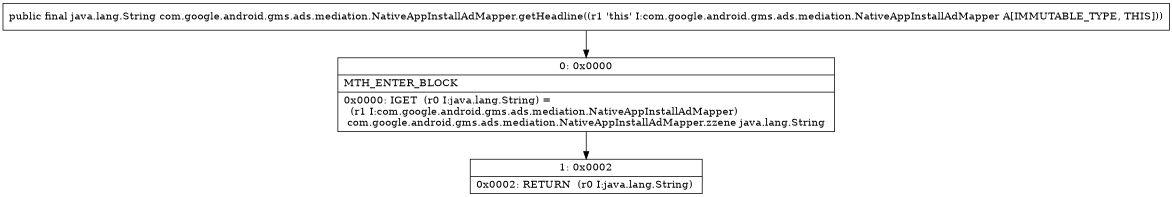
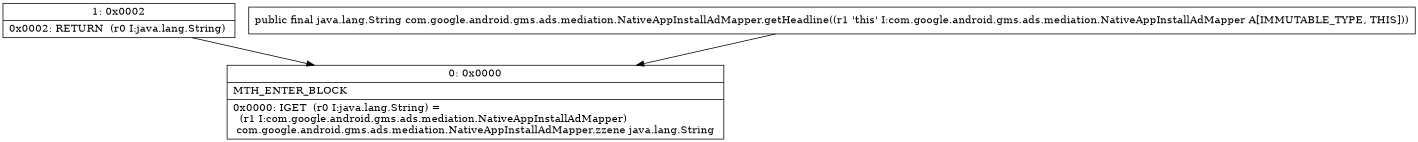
edge "0: 0x0000" -> "1: 0x0002": reversed
